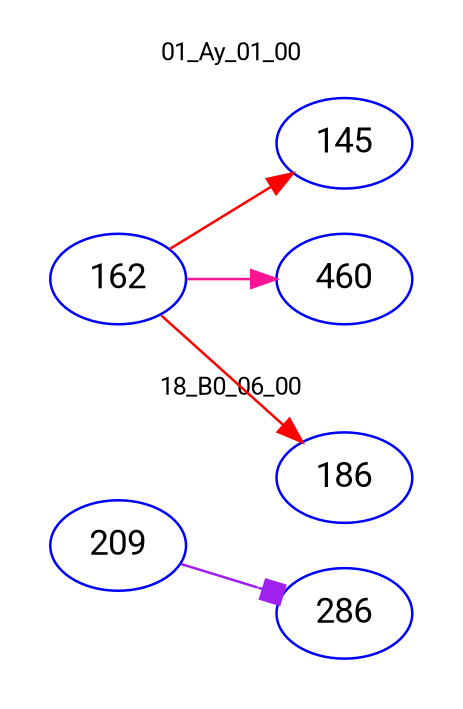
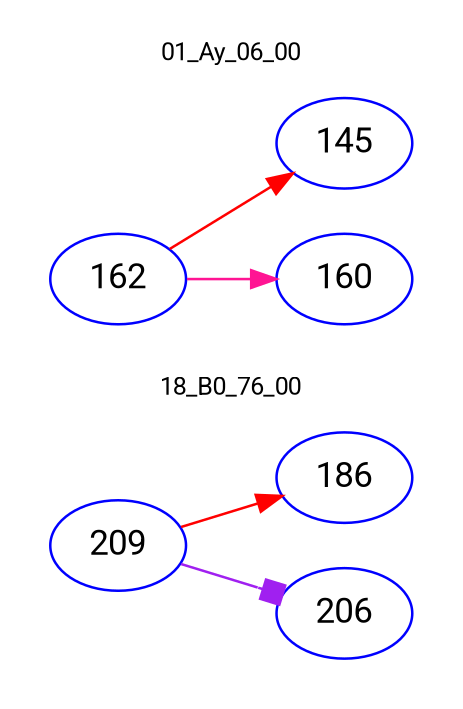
cluster "01_Ay_01_00": label "01_Ay_01_00" -> "01_Ay_06_00"
node "460": label "460" -> "160"
edge "162" -> "186": now "209" -> "186"
cluster "18_B0_06_00": label "18_B0_06_00" -> "18_B0_76_00"
node "286": label "286" -> "206"
